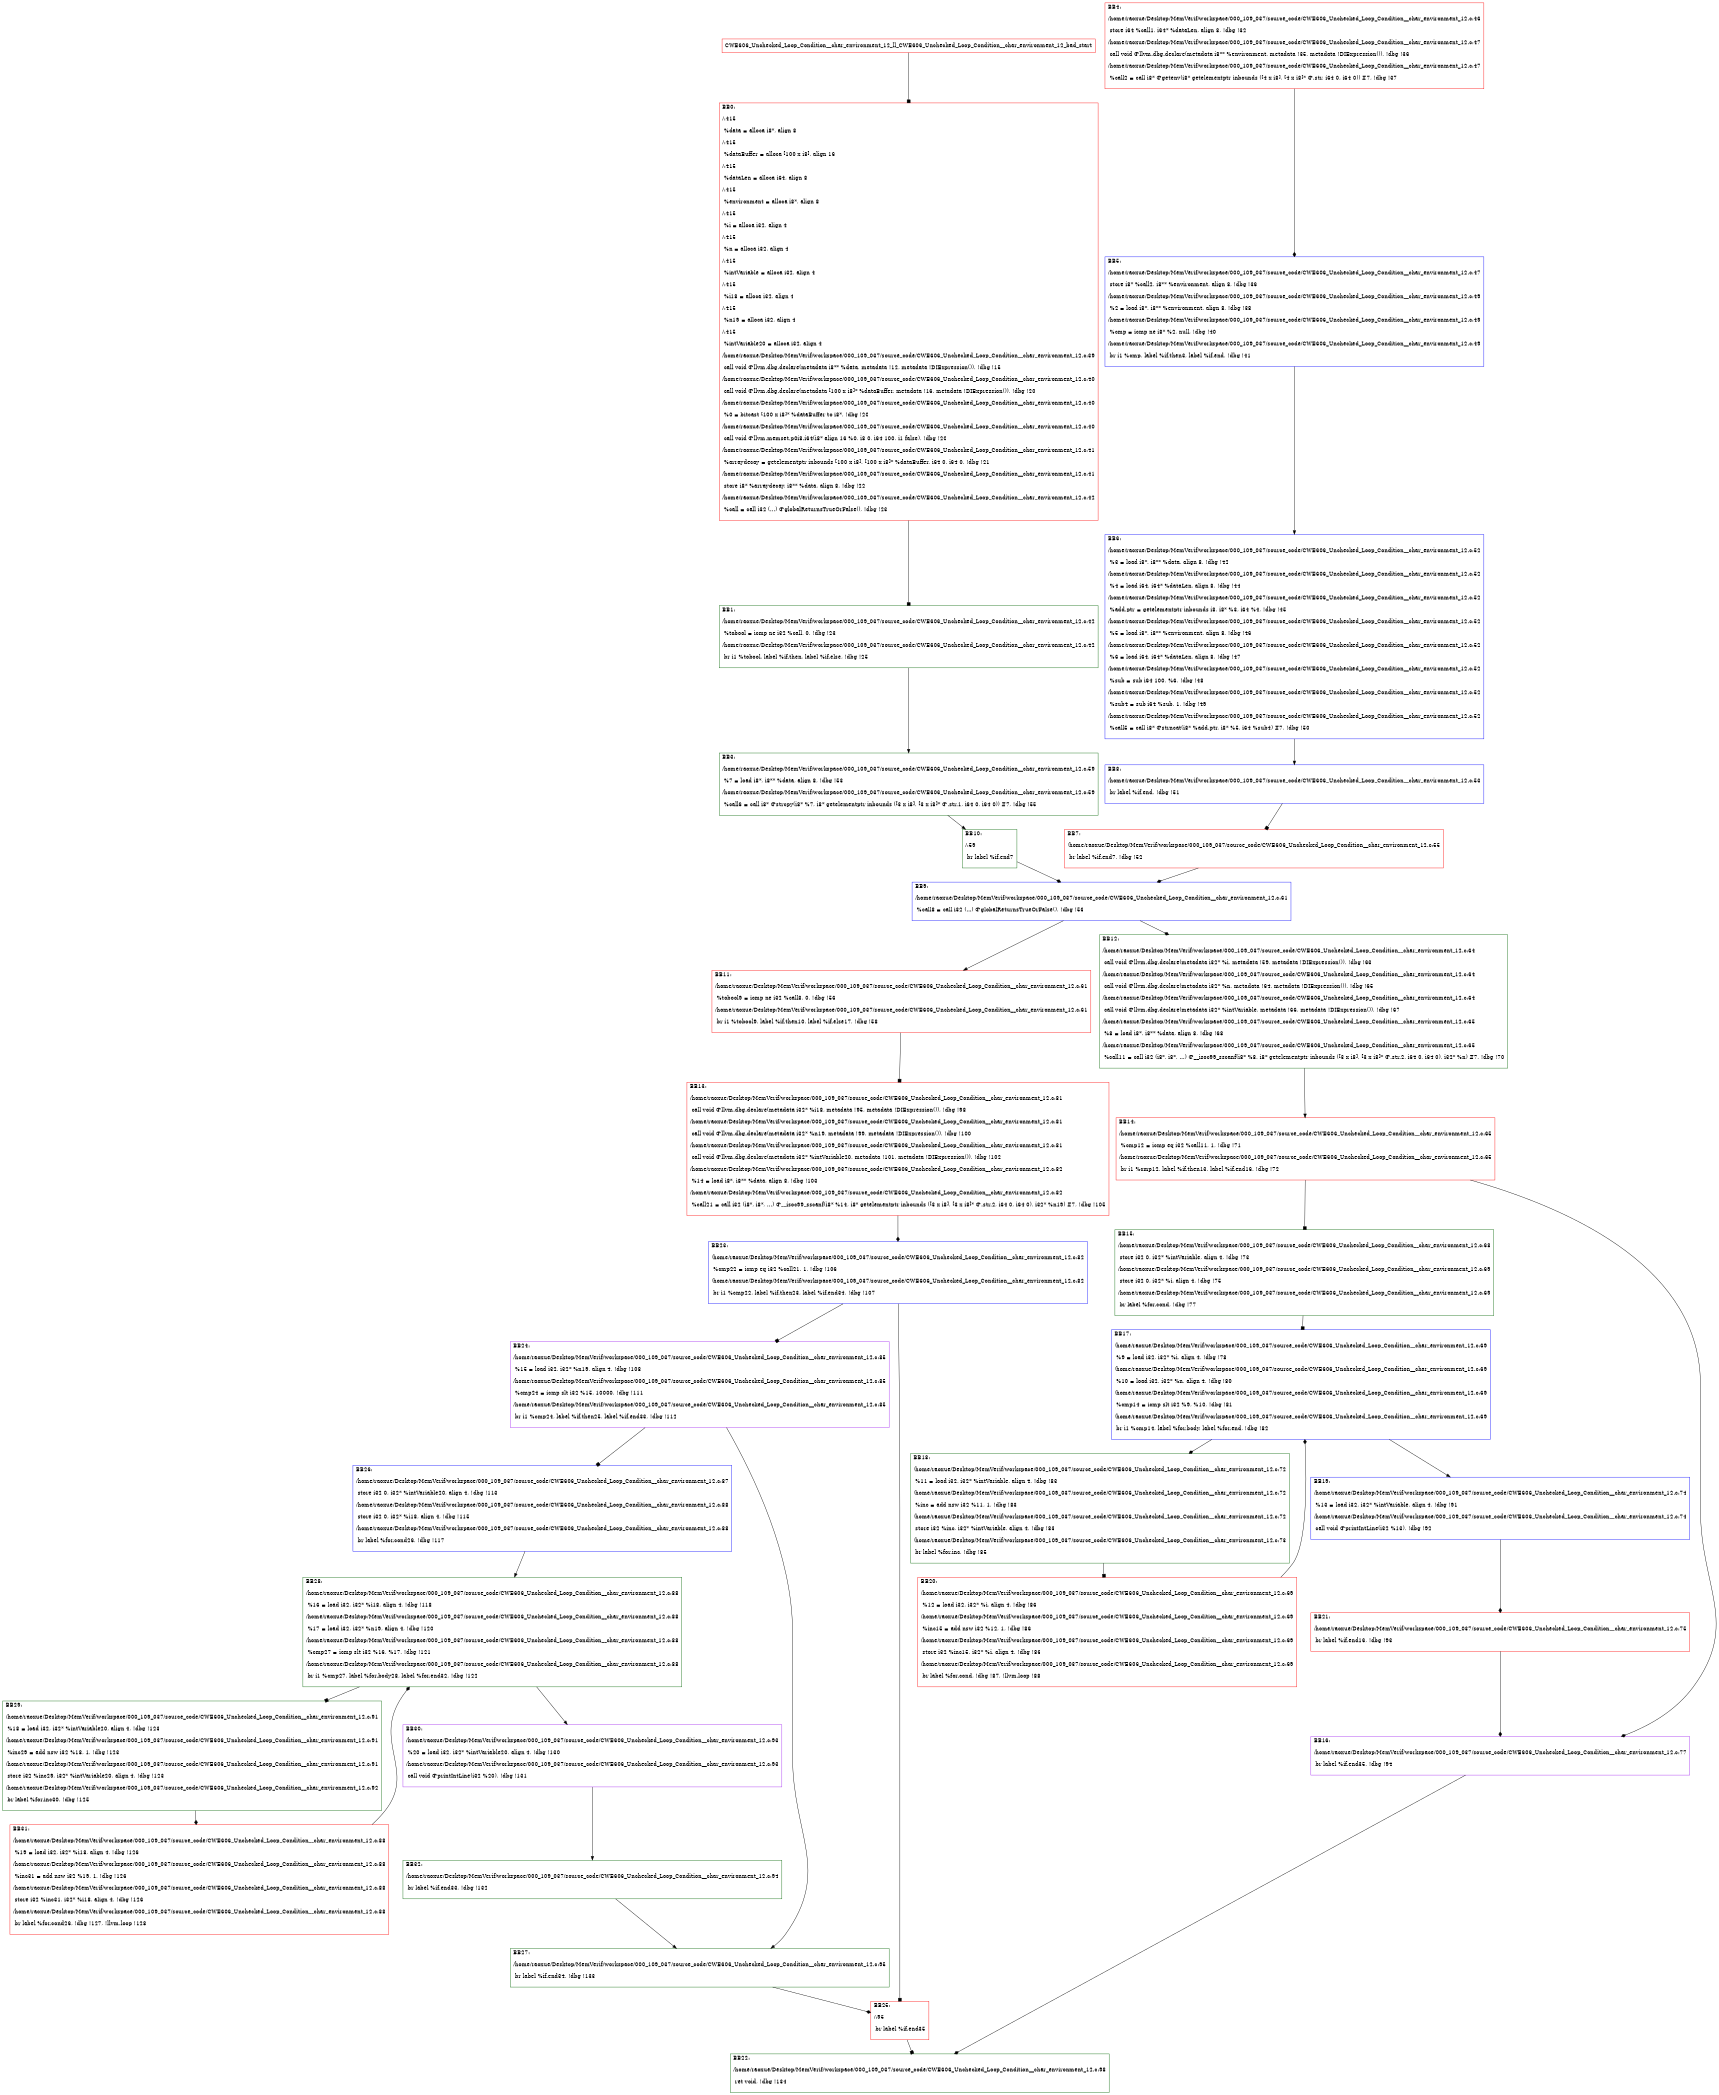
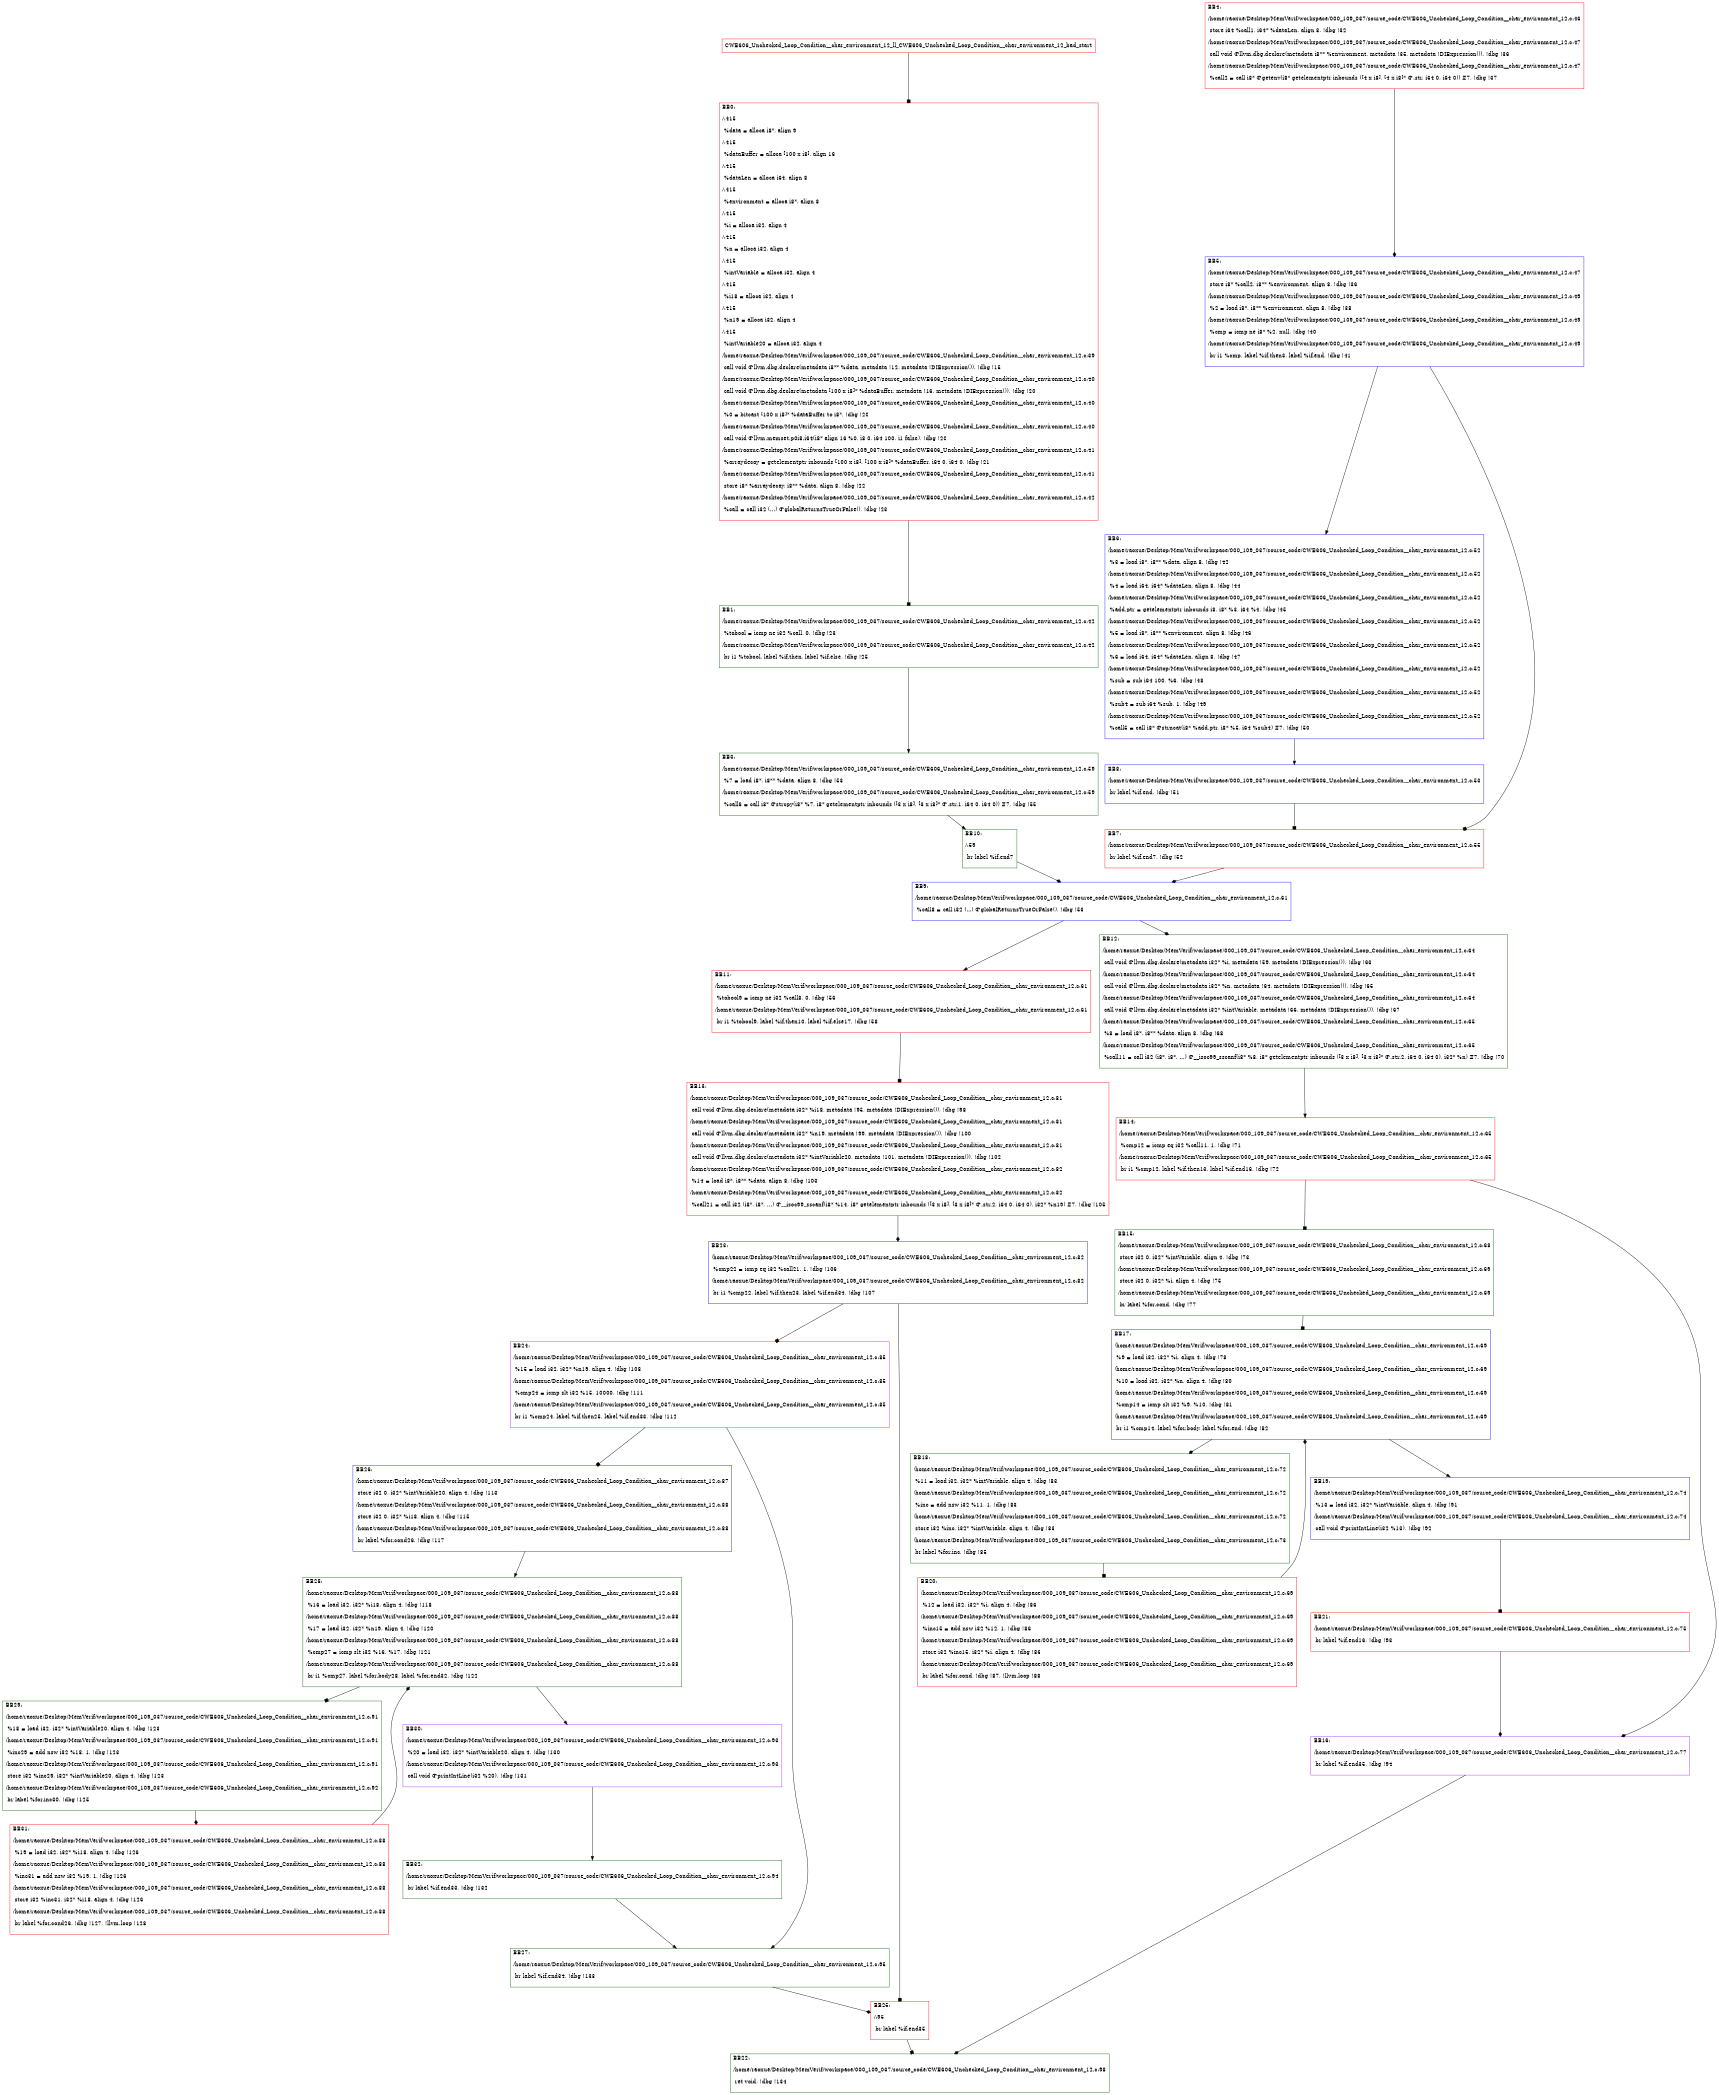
node "BB0:": text "%data = alloca i8*, align 8" -> "%data = alloca i8*, align 9"
edge "BB5:" -> "BB7:": added
edge "BB19:" -> "BB21:": arrowhead diamond -> box
